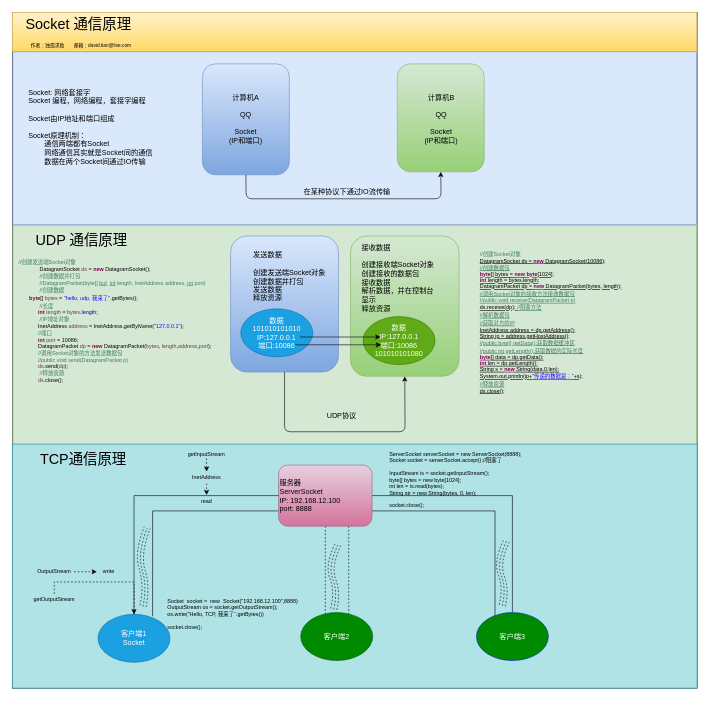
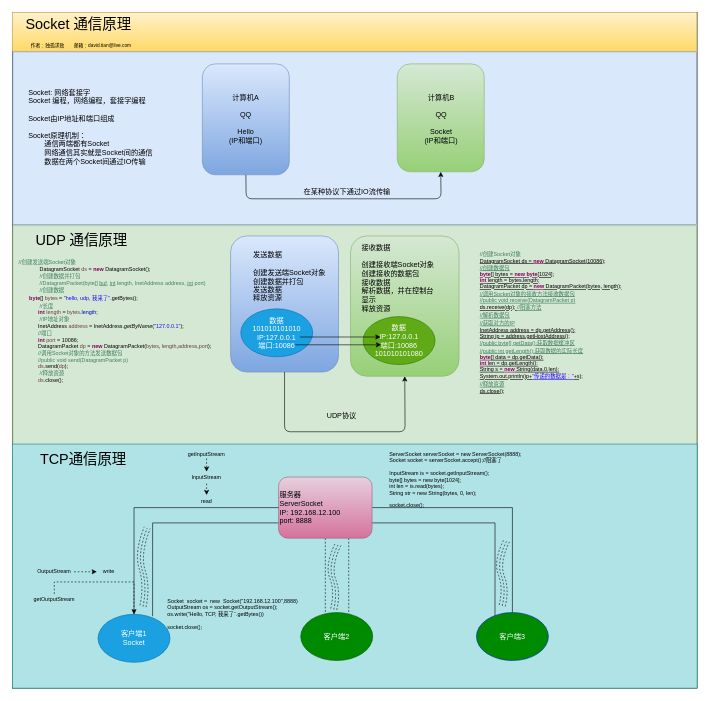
node "计算机AQQSocket(IP和端口)": label "计算机AQQSocket(IP和端口)" -> "计算机AQQHello(IP和端口)"
node "InetAddress": label "InetAddress" -> "InputStream"
node "服务器ServerSocketIP: 192.168.12.100port: 8888": moved (326, 496) -> (326, 508)
